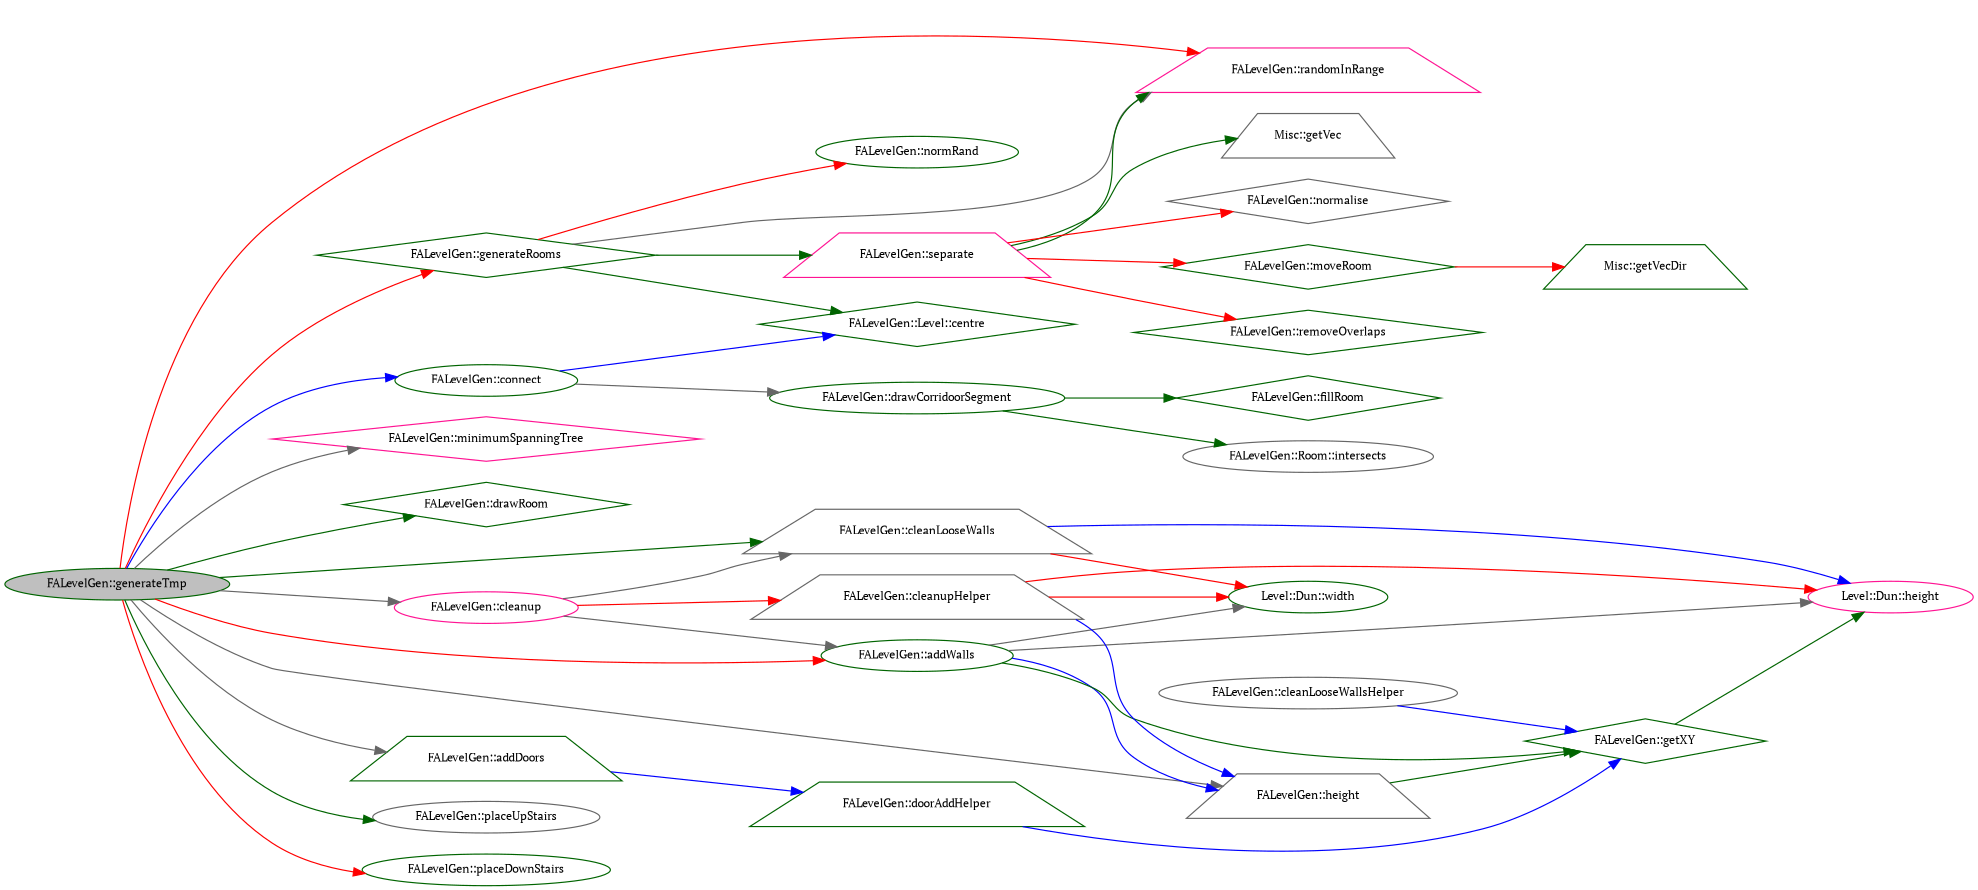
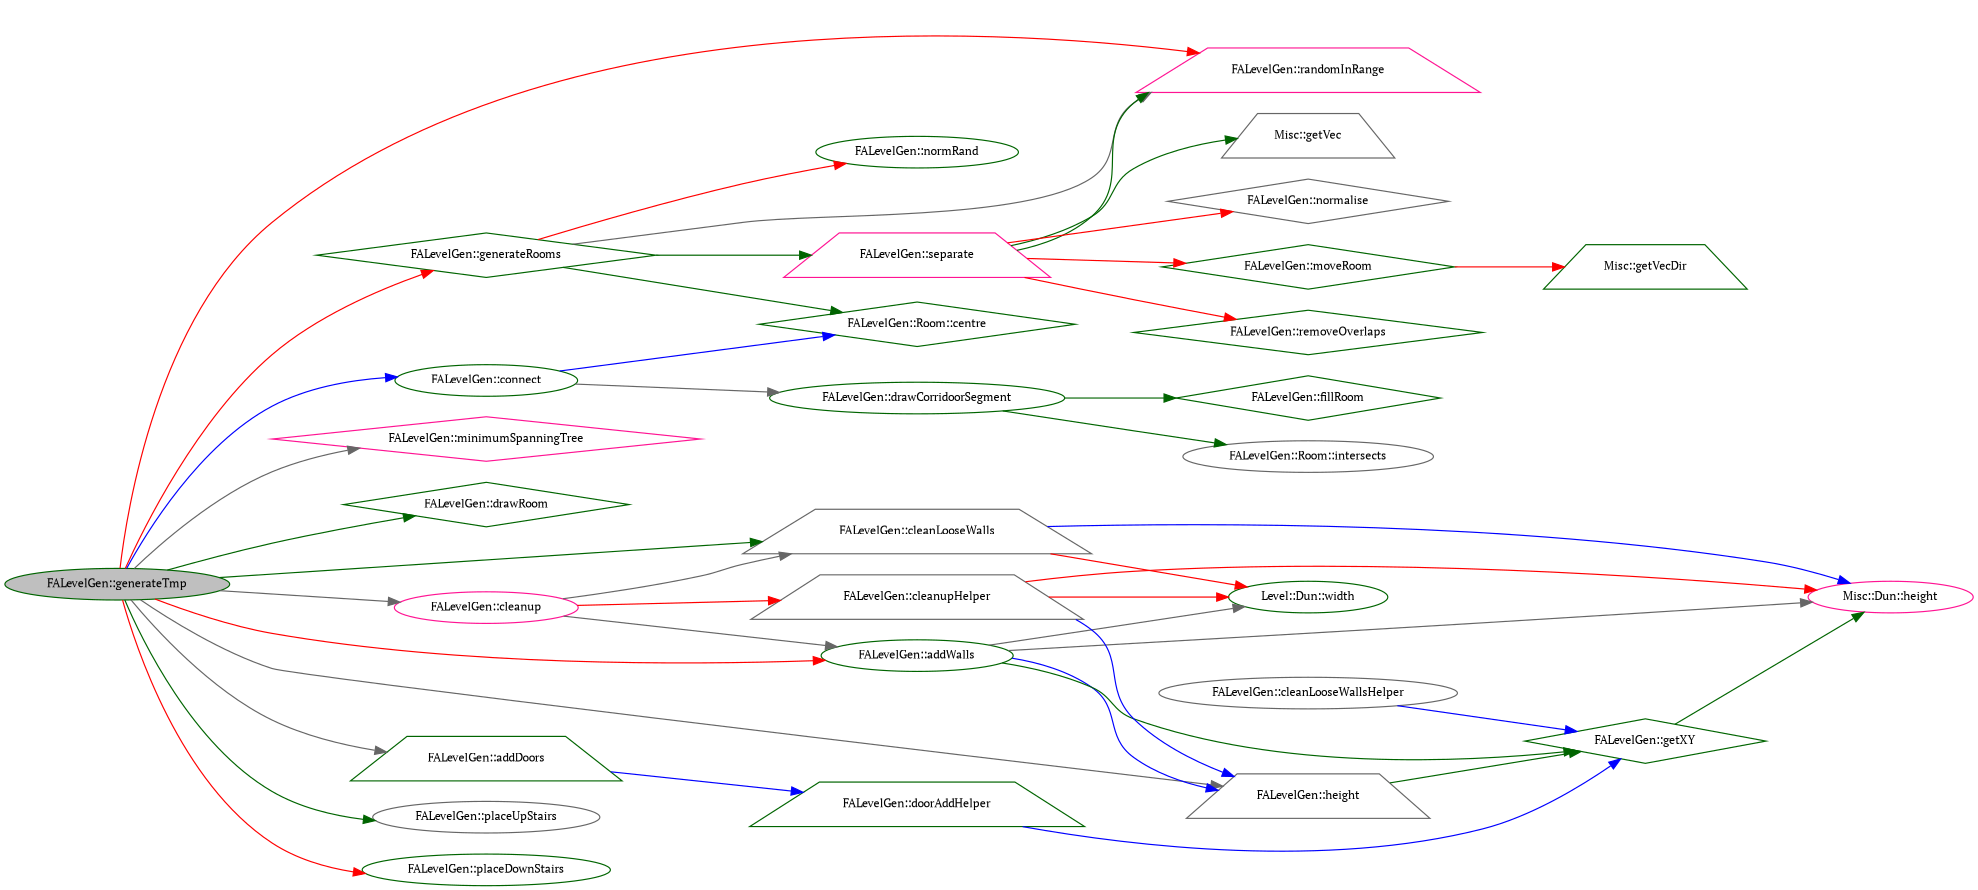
node "FALevelGen::Level::centre": label "FALevelGen::Level::centre" -> "FALevelGen::Room::centre"
node "Level::Dun::height": label "Level::Dun::height" -> "Misc::Dun::height"
